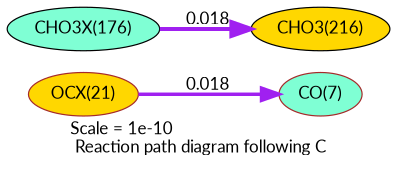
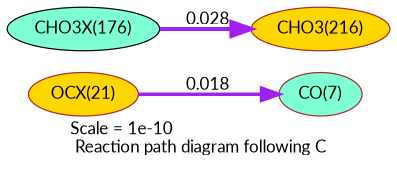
edge "CHO3X(176)" -> "CHO3(216)": label " 0.018" -> " 0.028"
node "CHO3(216)": color black -> brown
